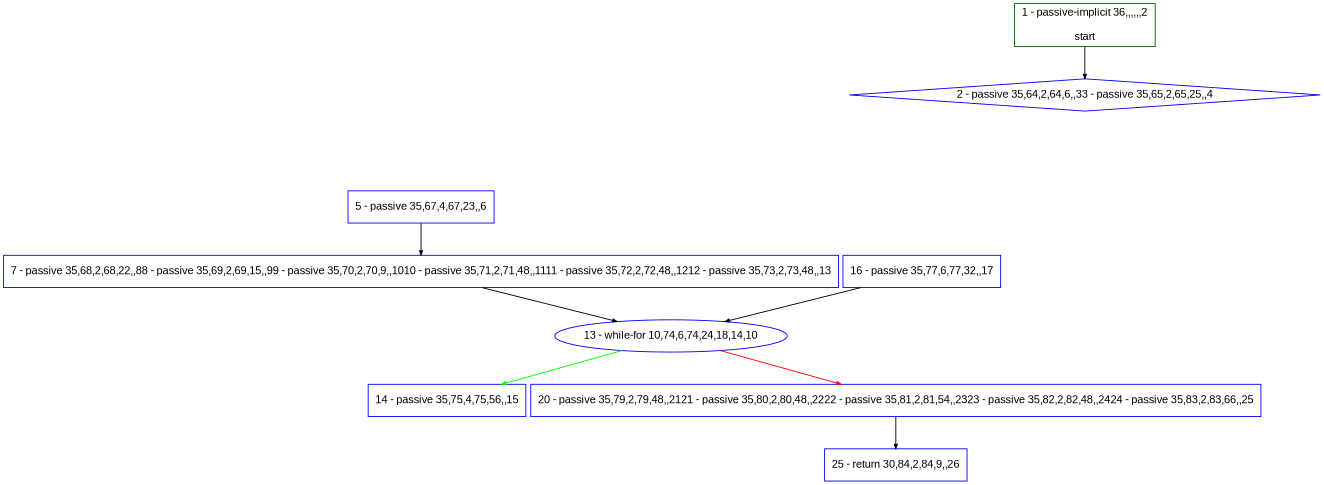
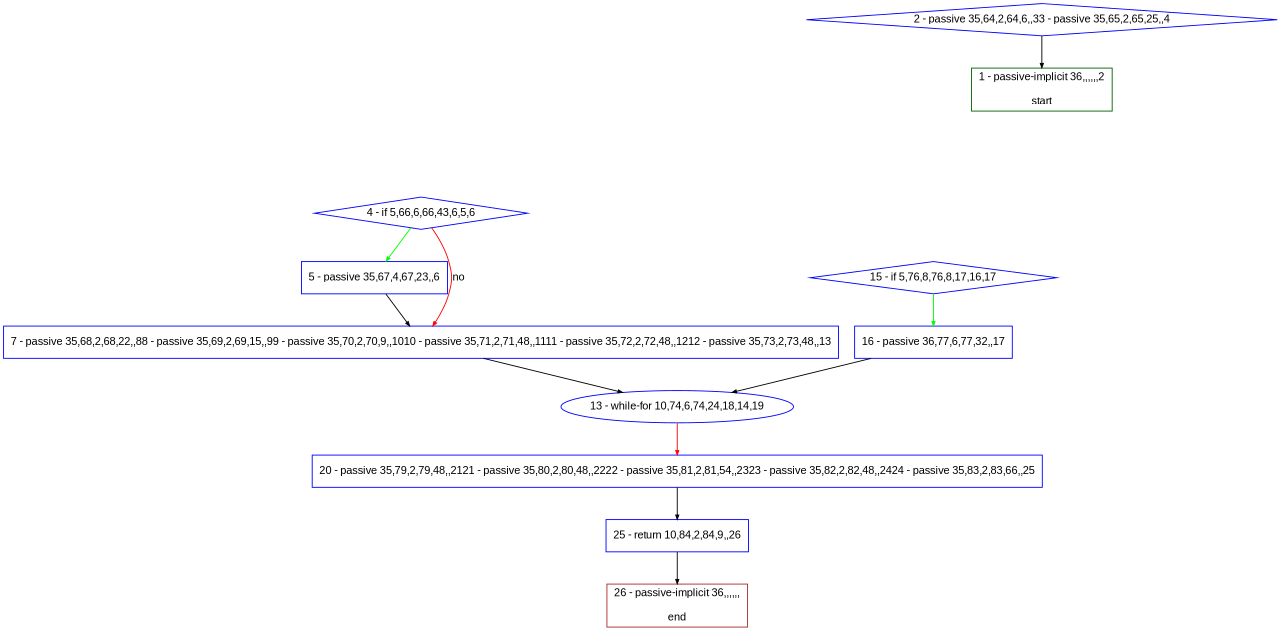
edge "1 - passive-implicit 36,,,,,,2 start" -> "2 - passive 35,64,2,64,6,,33 - passive 35,65,2,65,25,,4": reversed
node "4 - if 5,66,6,66,43,6,5,6": added
node "16 - passive 35,77,6,77,32,,17": label "16 - passive 35,77,6,77,32,,17" -> "16 - passive 36,77,6,77,32,,17"
node "15 - if 5,76,8,76,8,17,16,17": added
node "13 - while-for 10,74,6,74,24,18,14,10": label "13 - while-for 10,74,6,74,24,18,14,10" -> "13 - while-for 10,74,6,74,24,18,14,19"
node "14 - passive 35,75,4,75,56,,15": removed
node "25 - return 30,84,2,84,9,,26": label "25 - return 30,84,2,84,9,,26" -> "25 - return 10,84,2,84,9,,26"
node "26 - passive-implicit 36,,,,,, end": added
